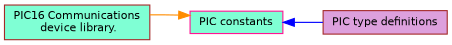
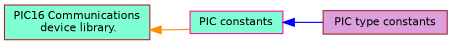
edge "PIC16 Communications device library." -> "PIC constants": reversed
node "PIC type definitions": label "PIC type definitions" -> "PIC type constants"
